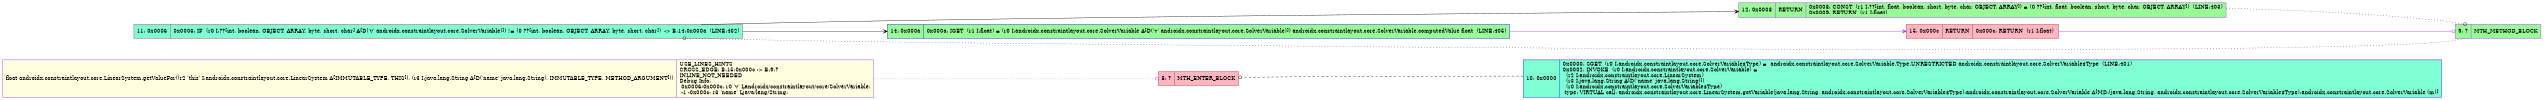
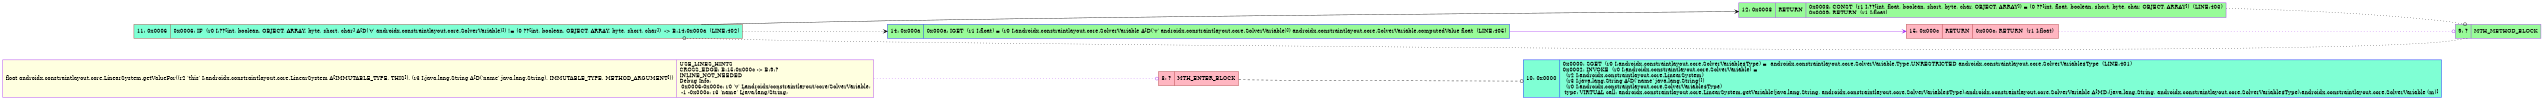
edge "11: 0x0006" -> "14: 0x000a": style solid -> dotted
edge "15: 0x000c" -> "9: ?": style solid -> dotted
edge "10: 0x0000" -> "8: ?": reversed
